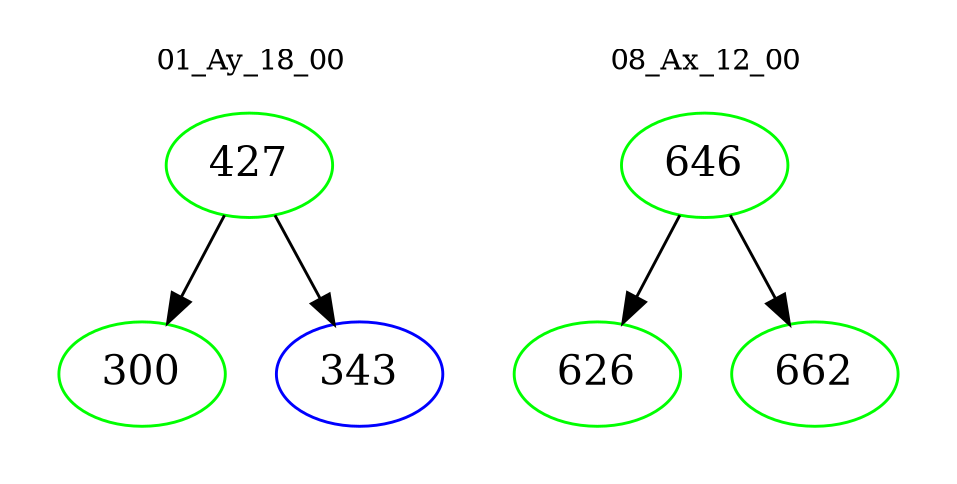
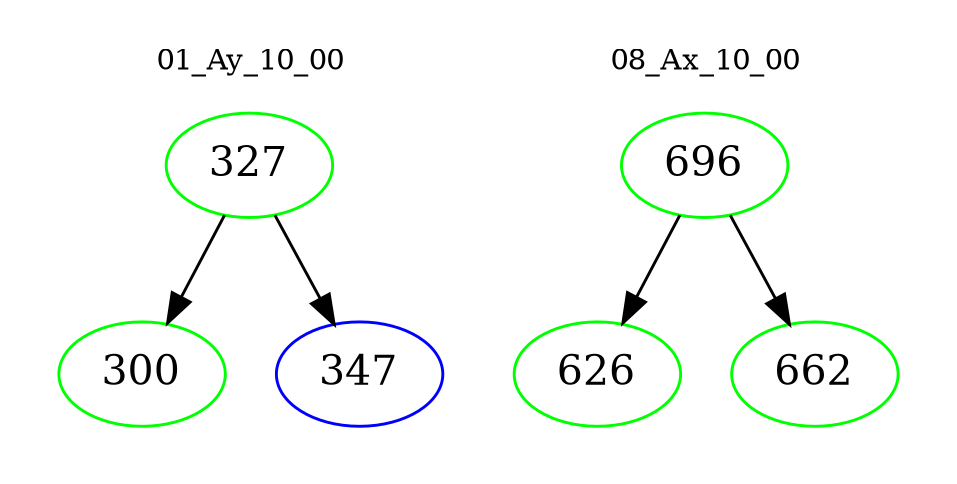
cluster "01_Ay_18_00": label "01_Ay_18_00" -> "01_Ay_10_00"
cluster "08_Ax_12_00": label "08_Ax_12_00" -> "08_Ax_10_00"
node "427": label "427" -> "327"
node "646": label "646" -> "696"
node "343": label "343" -> "347"
